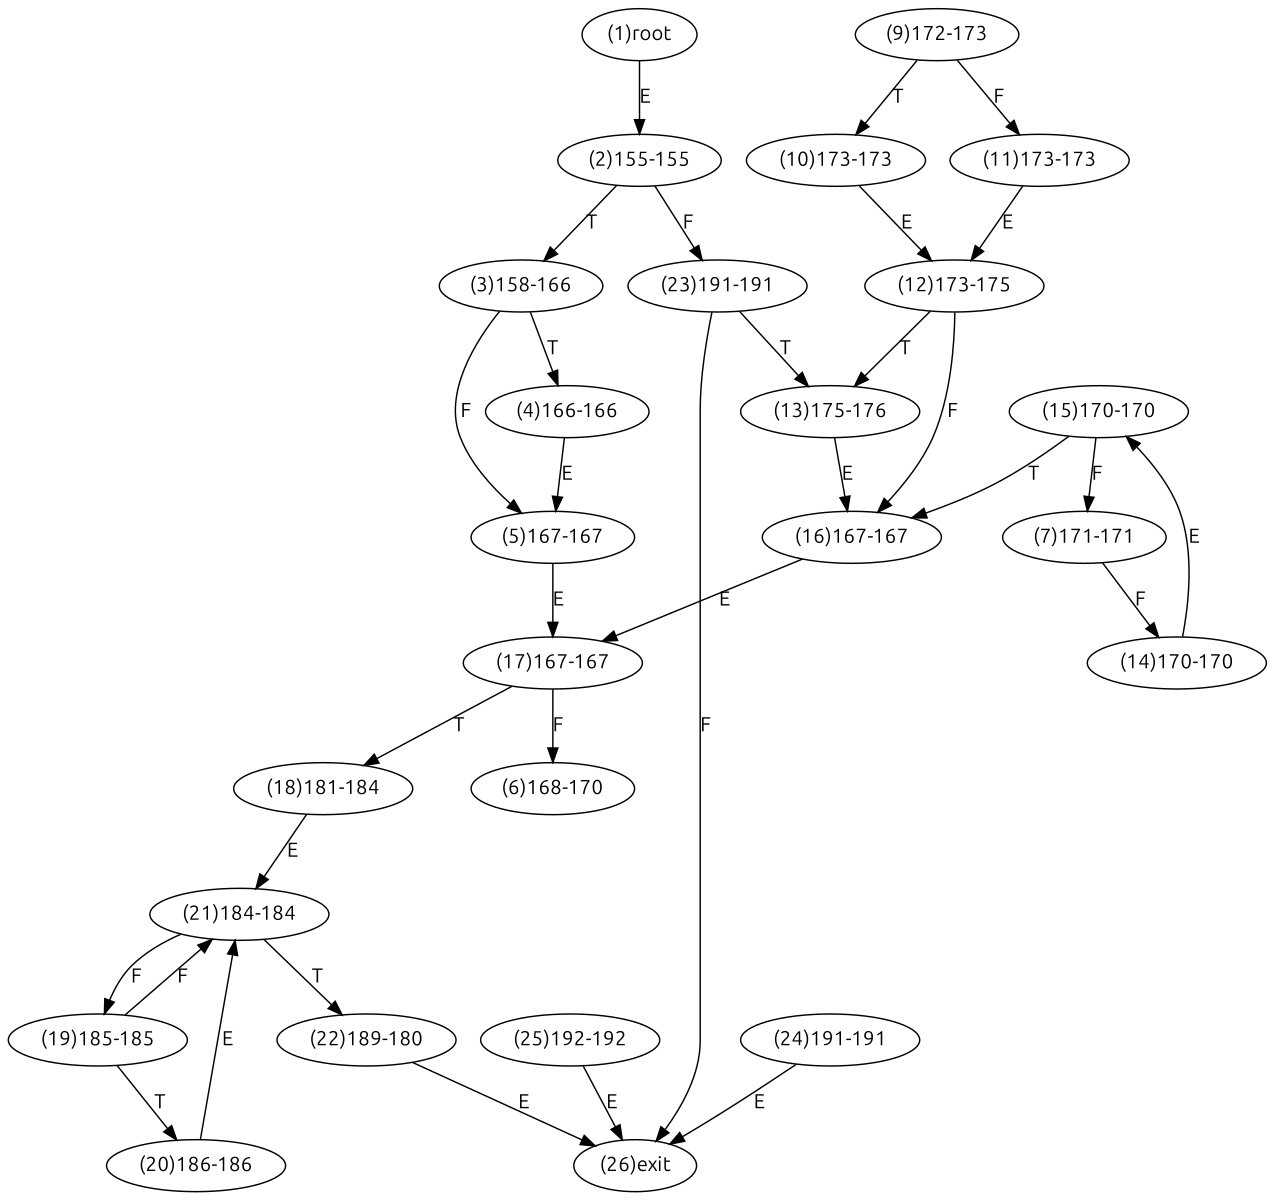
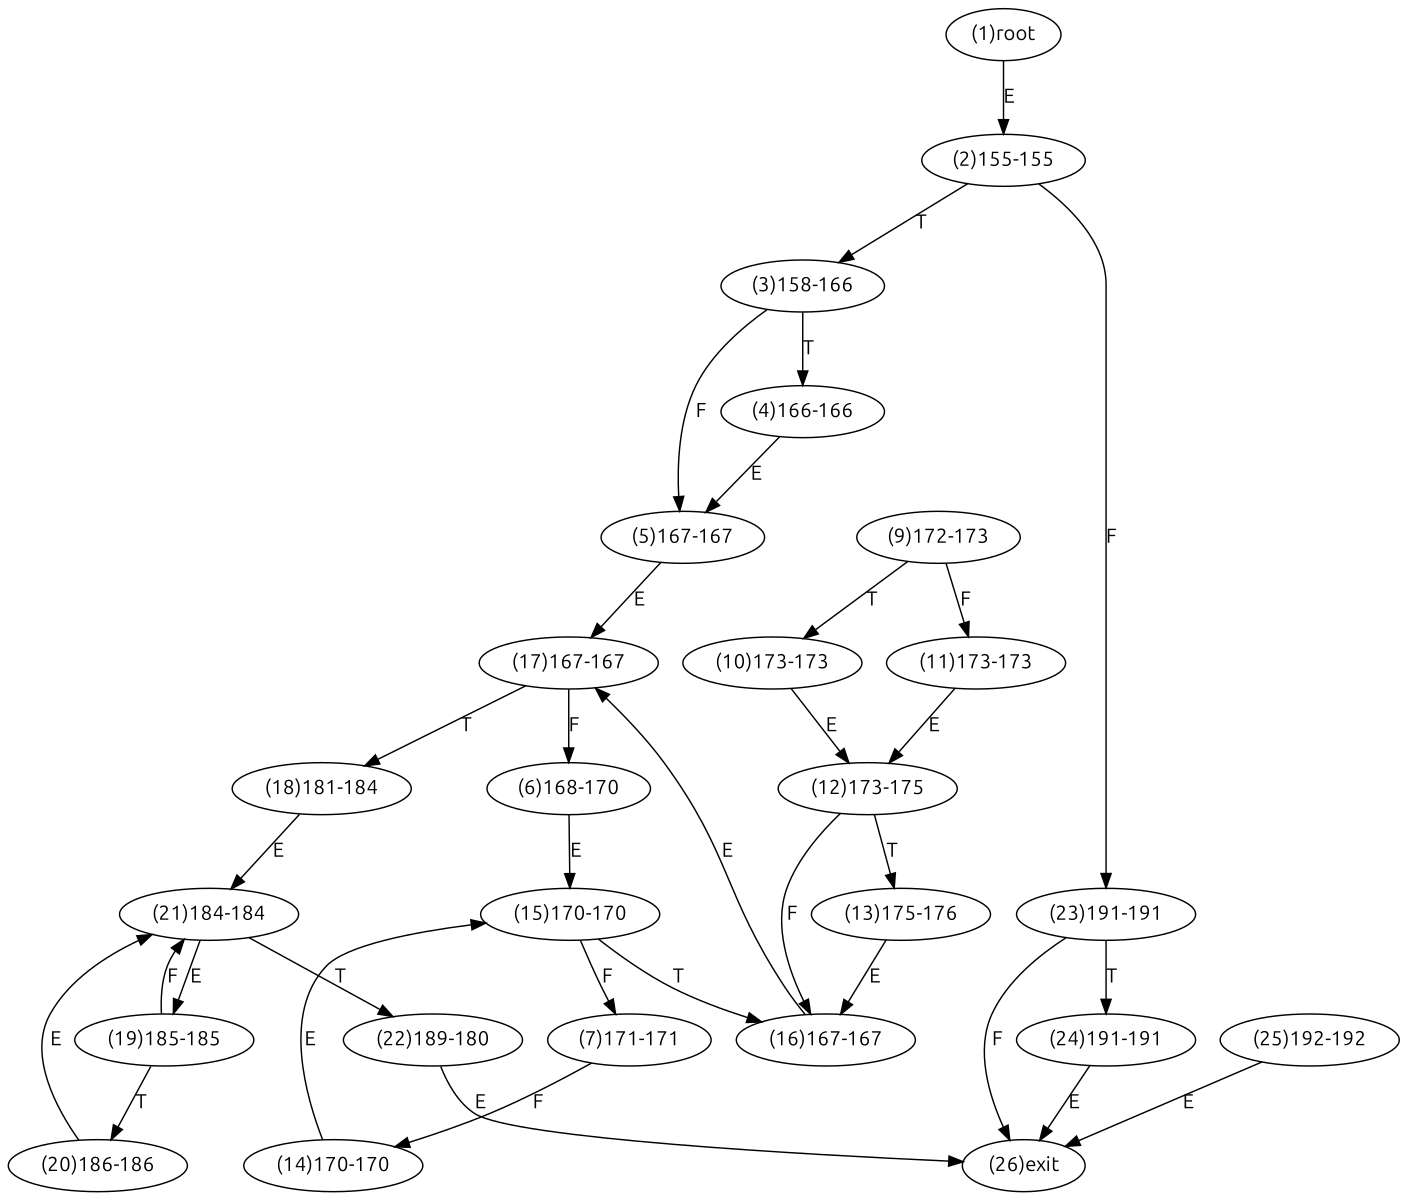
edge "(23)191-191" -> "(13)175-176": now "(23)191-191" -> "(24)191-191"
edge "(6)168-170" -> "(15)170-170": added, label "E"
edge "(21)184-184" -> "(19)185-185": label "F" -> "E"
